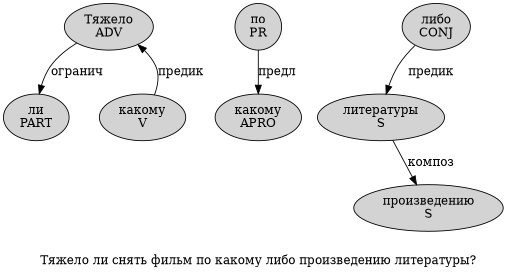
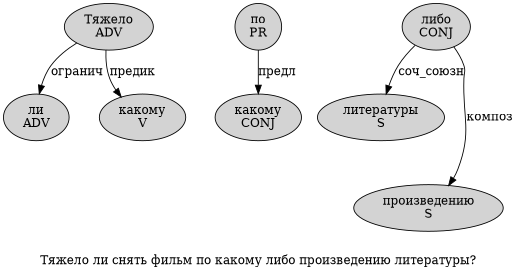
edge "какому V" -> "Тяжело ADV": reversed
edge "либо CONJ" -> "литературы S": label "предик" -> "соч_союзн"
node "ли PART": label "ли PART" -> "ли ADV"
node "какому APRO": label "какому APRO" -> "какому CONJ"
edge "литературы S" -> "произведению S": now "либо CONJ" -> "произведению S"
